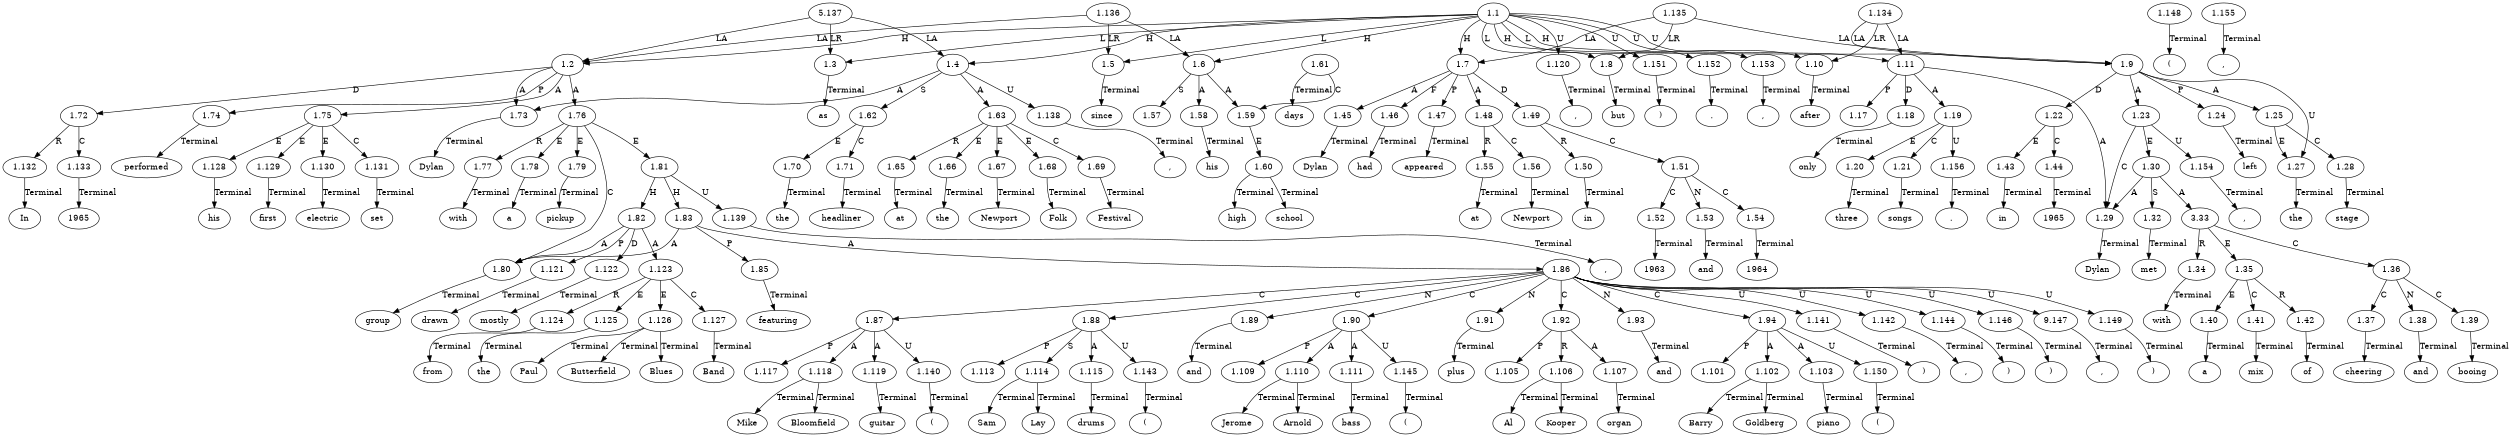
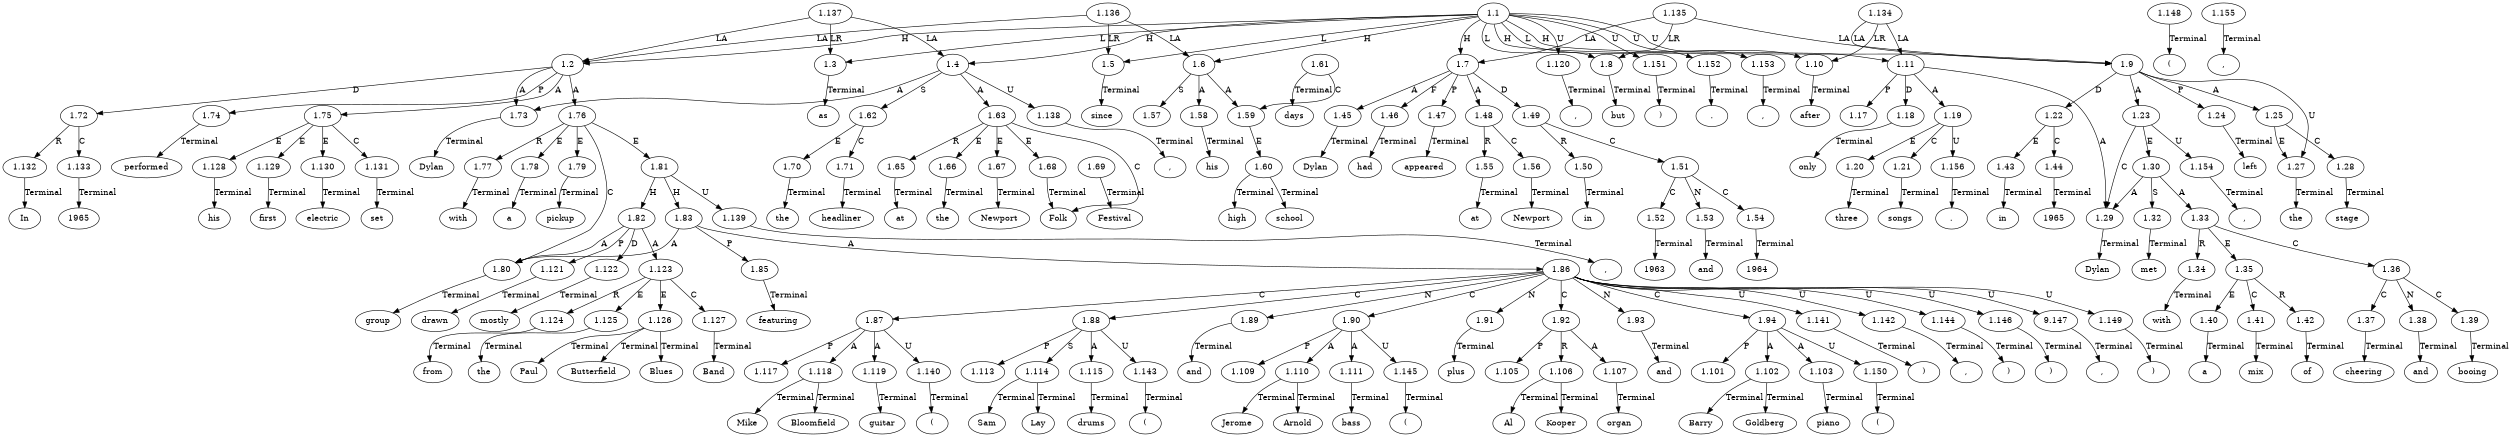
node "5.137": label "5.137" -> "1.137"
edge "1.63" -> "1.69": now "1.63" -> "Folk"
node "3.33": label "3.33" -> "1.33"
